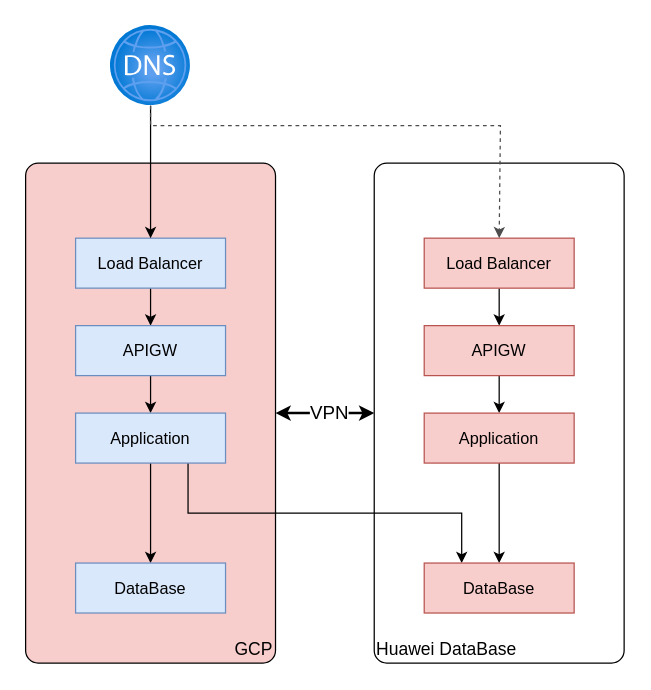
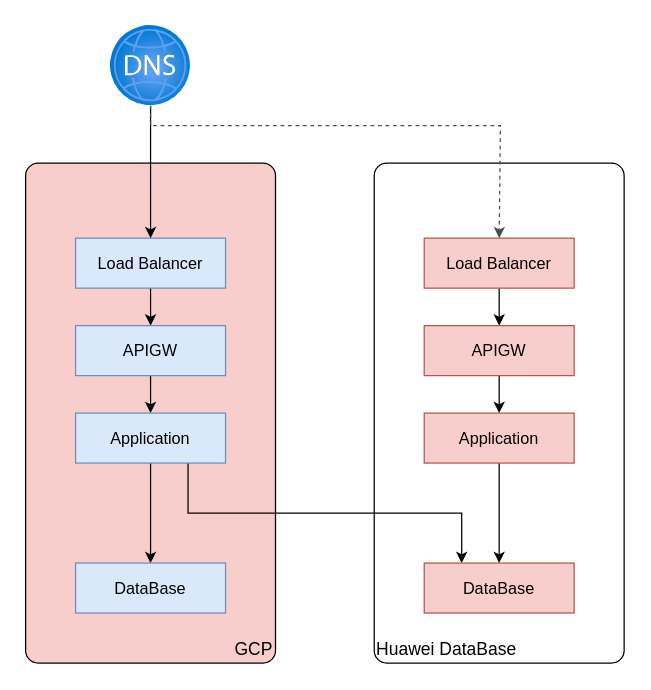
edge "GCP" -- "Huawei DataBase": removed, label "VPN"
